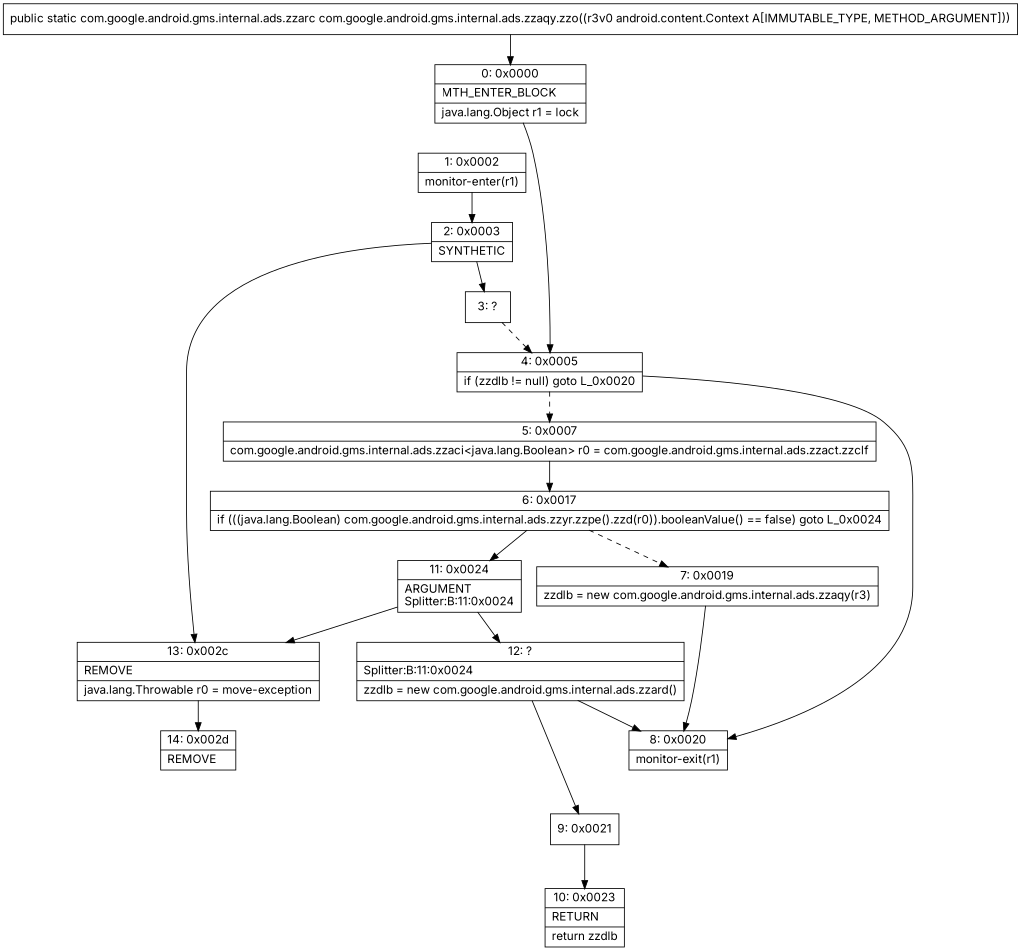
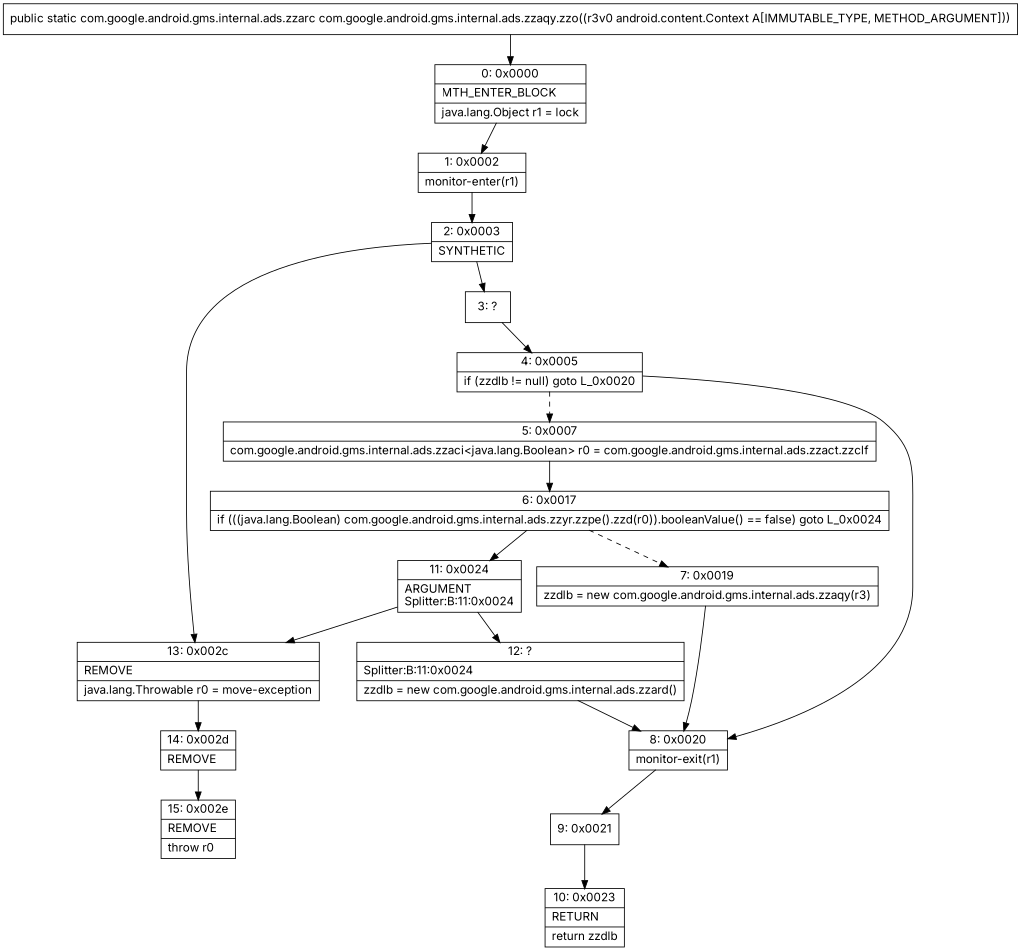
edge "0: 0x0000" -> "4: 0x0005": now "0: 0x0000" -> "1: 0x0002"
edge "3: ?" -> "4: 0x0005": style dashed -> solid
edge "12: ?" -> "9: 0x0021": now "8: 0x0020" -> "9: 0x0021"
node "15: 0x002e": added
